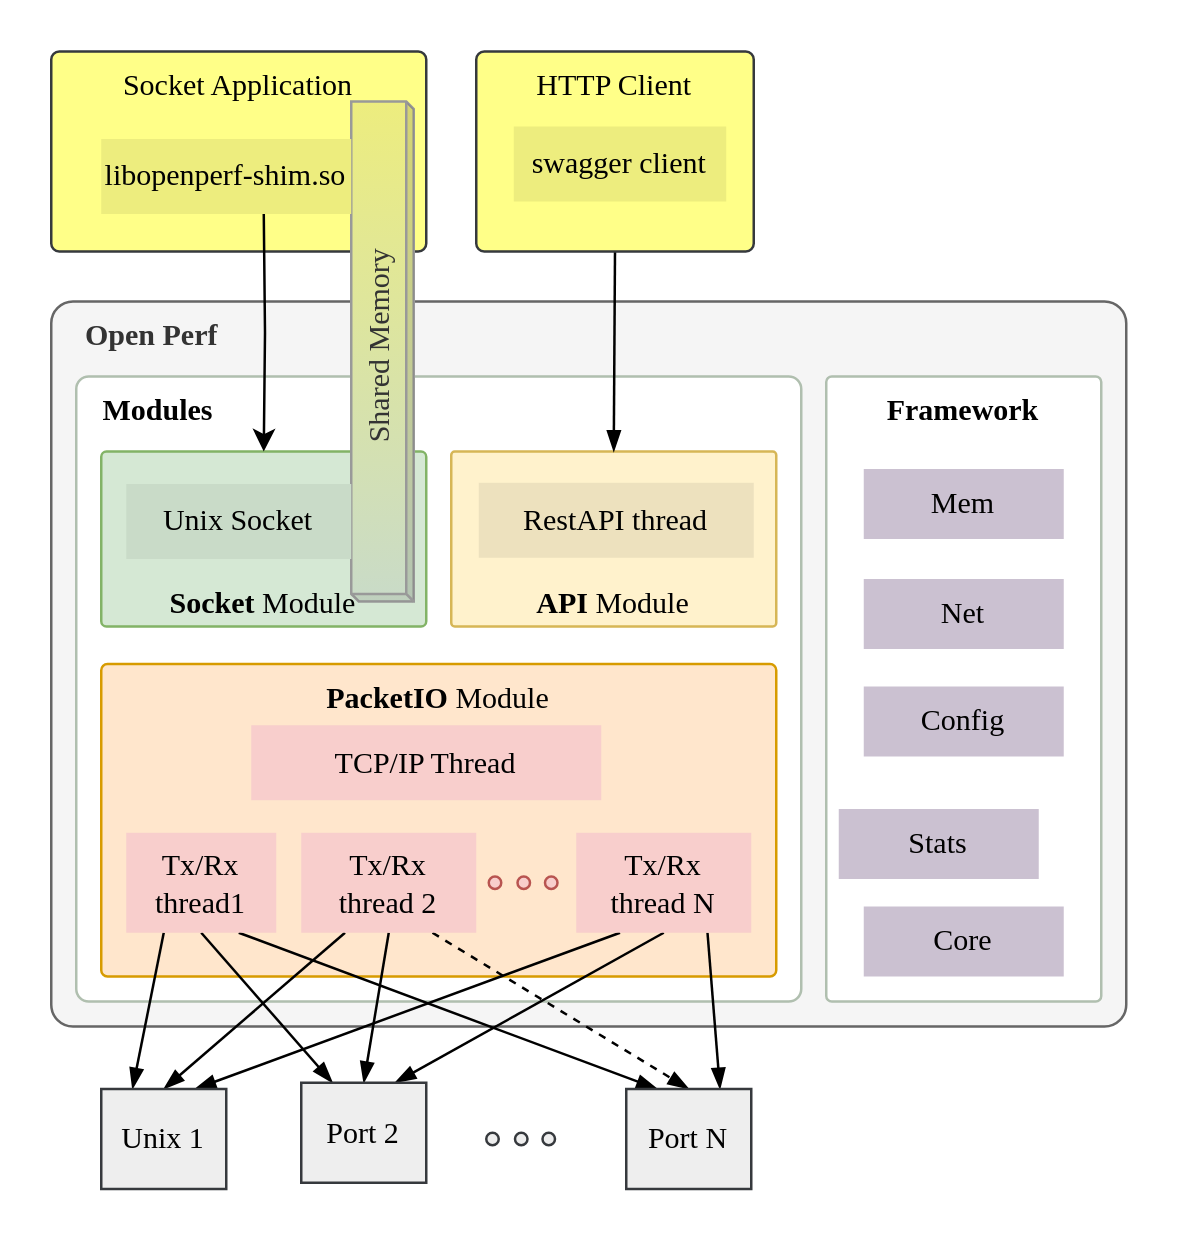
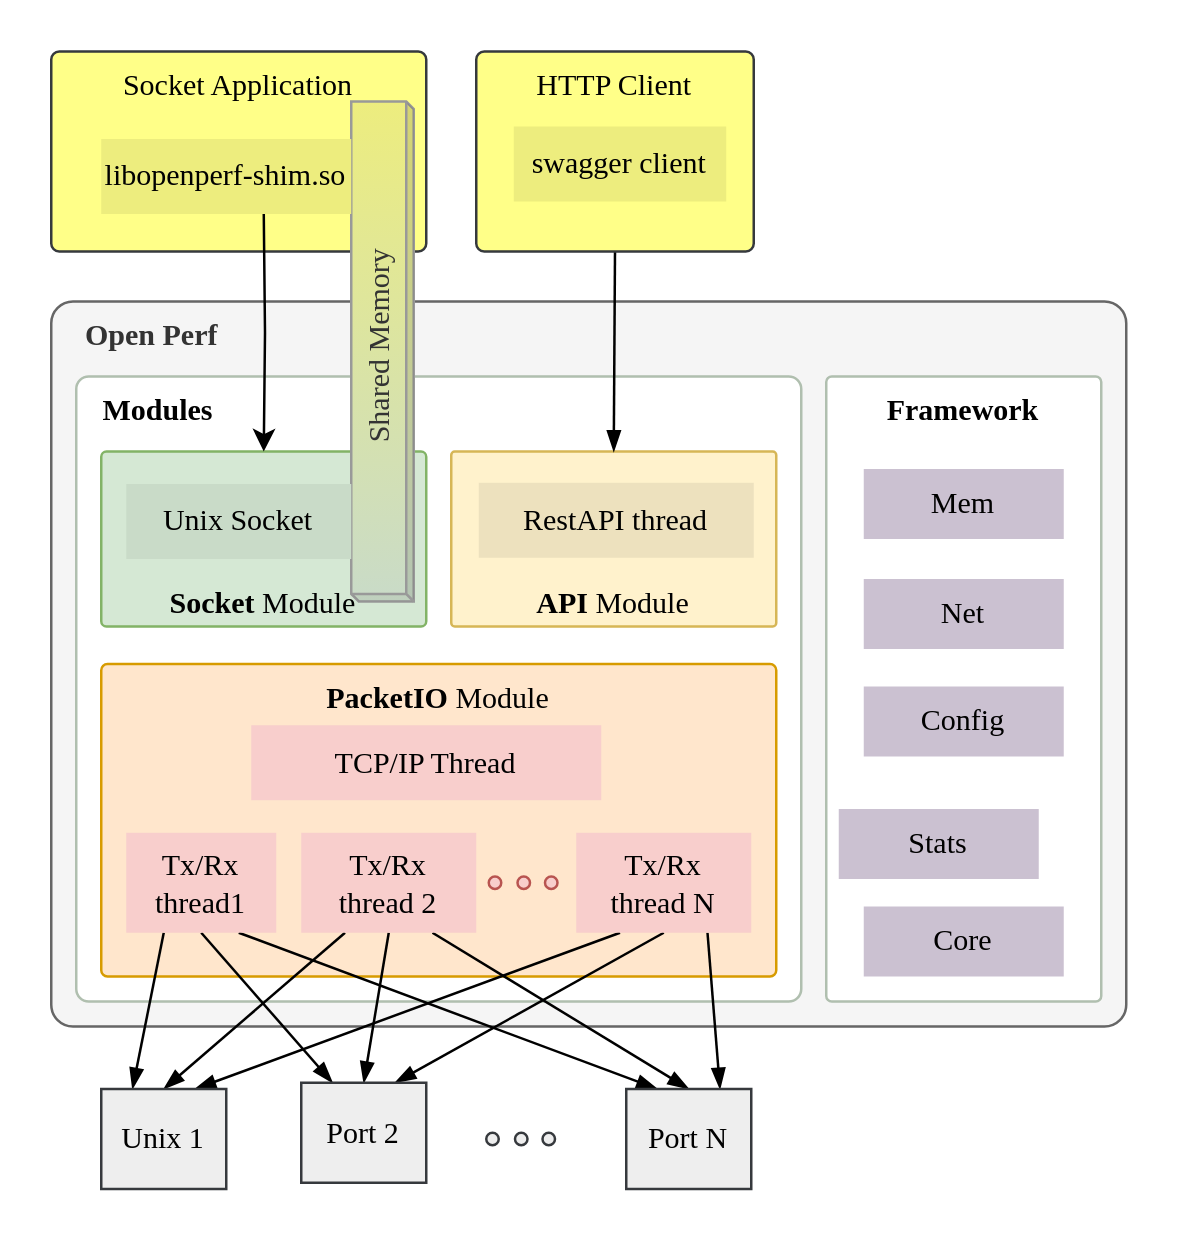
edge "Tx/Rx thread 2" -> "Port N": style dashed -> solid
